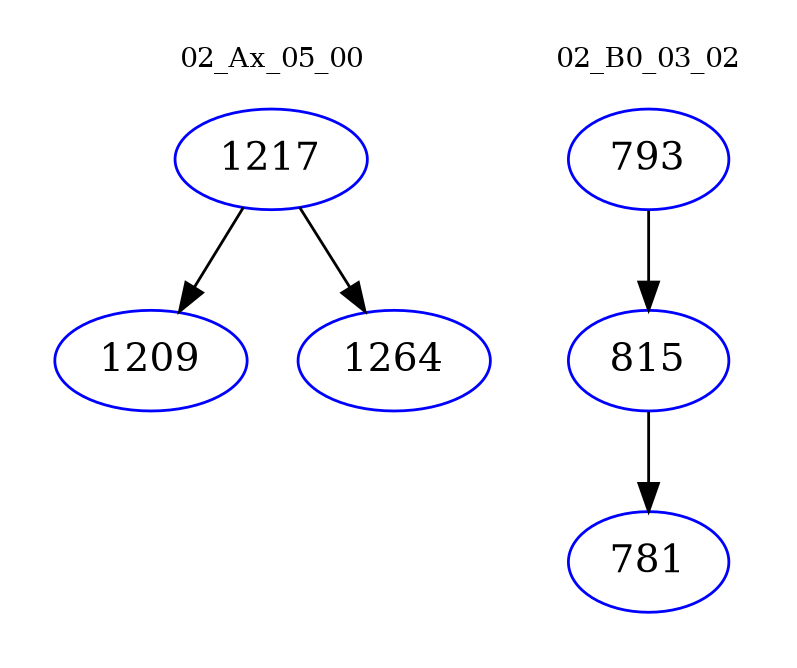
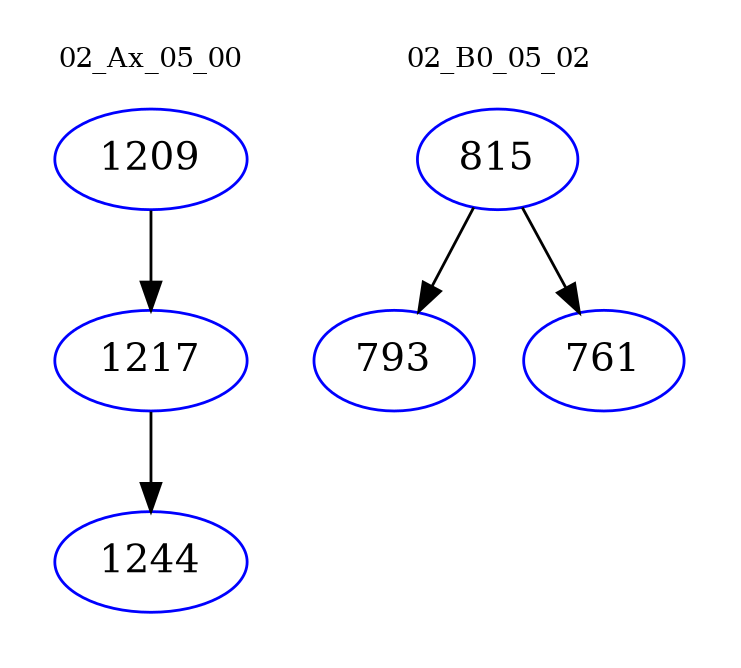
cluster "02_B0_03_02": label "02_B0_03_02" -> "02_B0_05_02"
edge "793" -> "815": reversed
edge "1217" -> "1209": reversed
node "1264": label "1264" -> "1244"
node "781": label "781" -> "761"
